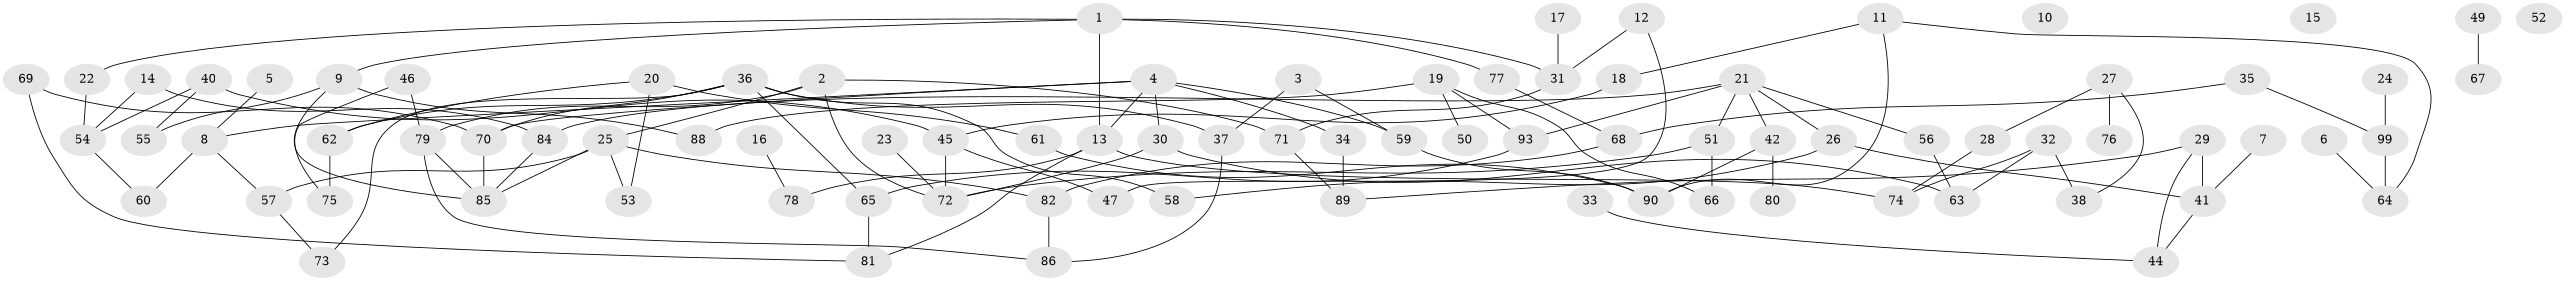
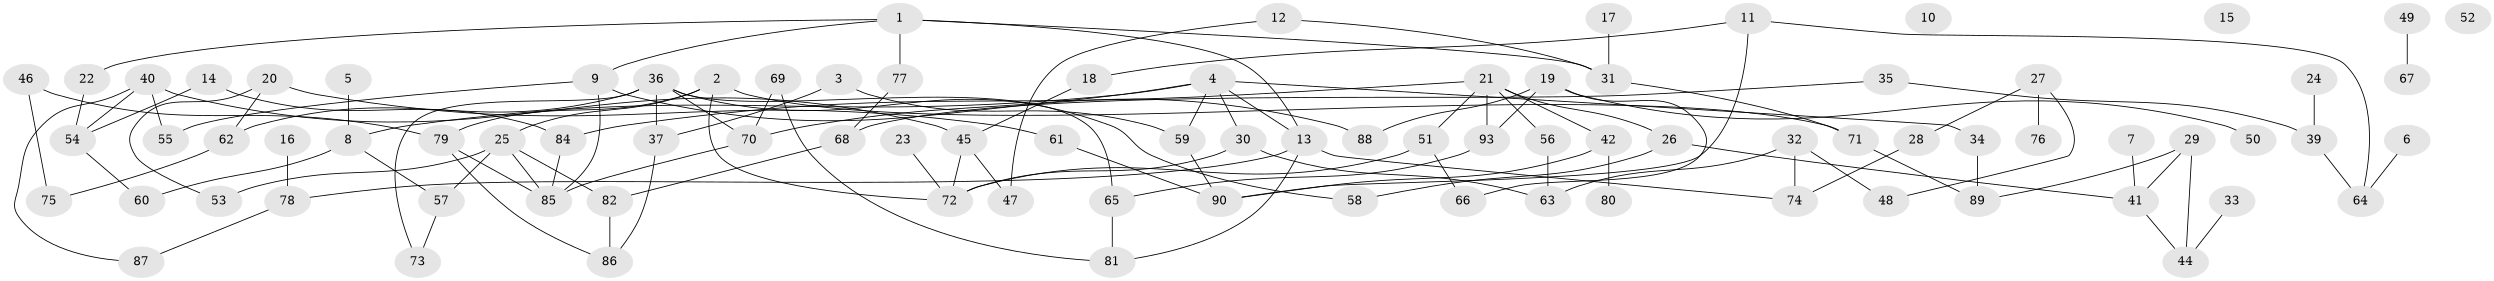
node "99": label "99" -> "39"
node "38": label "38" -> "48"
node "87": added
